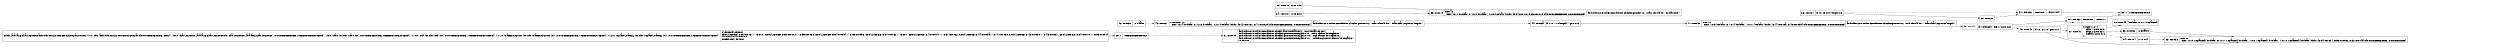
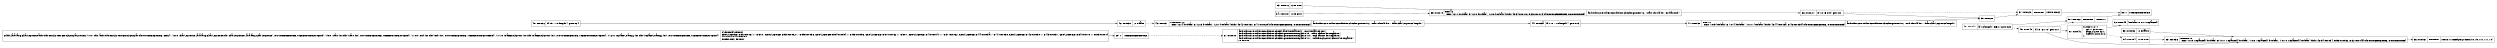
node "37: 0x0026": text "return null" -> "return emoji"
edge "35: 0x001f" -> "36: 0x0024": added
node "36: 0x0024": text "if (r8 != null) length L8" -> "if (r8 != null) goto L8"
node "40: 0x002c": added
edge "43: 0x0031" -> "44: 0x003a": style dashed -> solid
edge "47: 0x003e" -> "48: 0x0047": now "47: 0x003e" -> "39: 0x0028"
node "51: 0x004c": text "case 1: goto L22;" -> "yet 1: goto L22;"
edge "51: 0x004c" -> "53: 0x0052": removed
node "55: 0x0056": text "PHI: r0" -> "EMPTY: r0"
node "54: 0x0054": text "r0 = null" -> "r0 = true"
node "56: 0x0061": added
